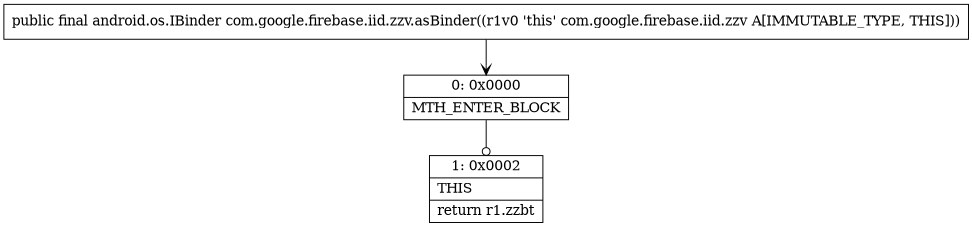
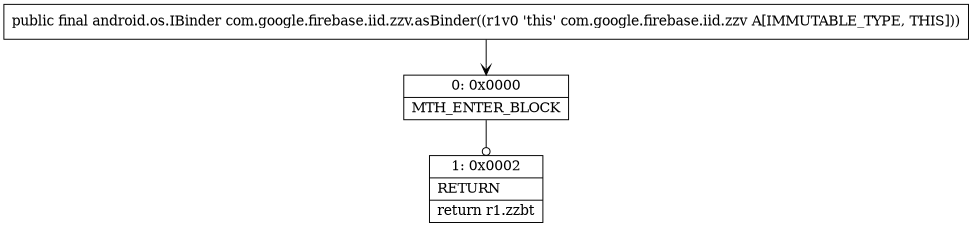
node "1: 0x0002": text "THIS" -> "RETURN"
